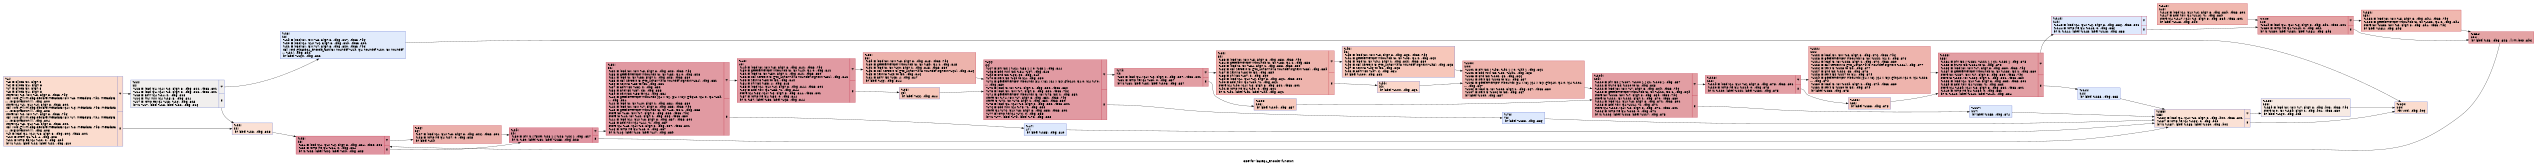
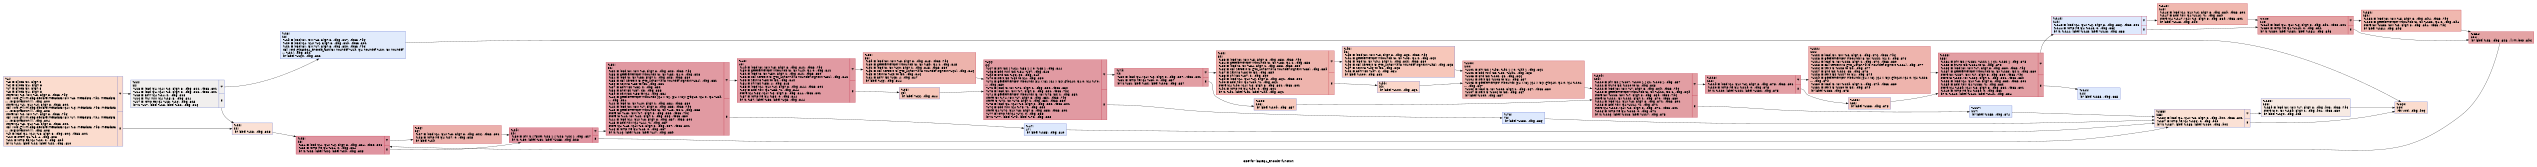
edge "%142:" -> "%145:": added
edge "%141:" -> "%155:": removed
